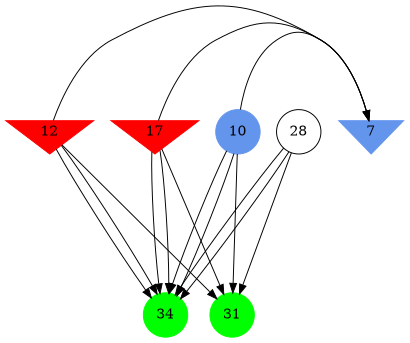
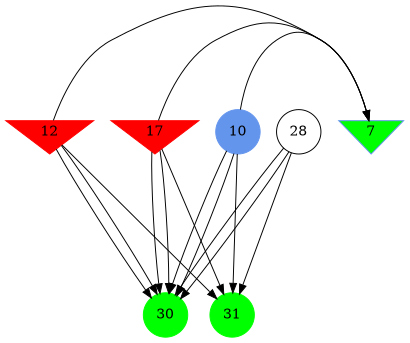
node "7": fillcolor cornflowerblue -> green
node "34": label "34" -> "30"
